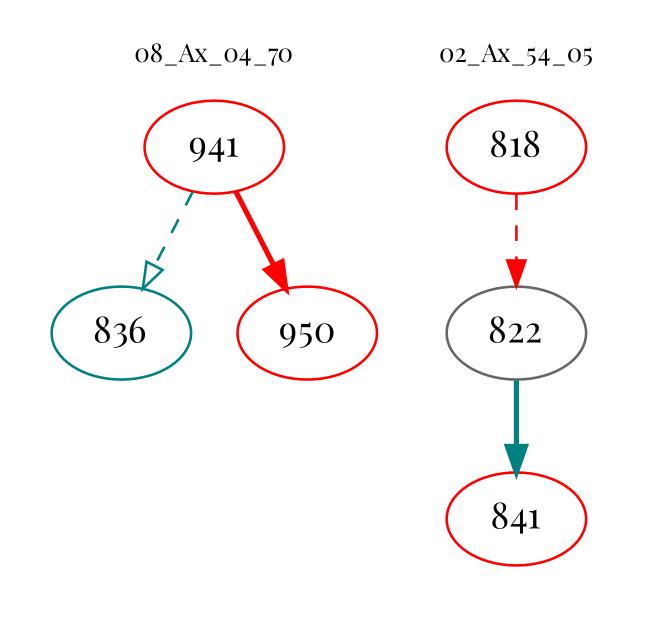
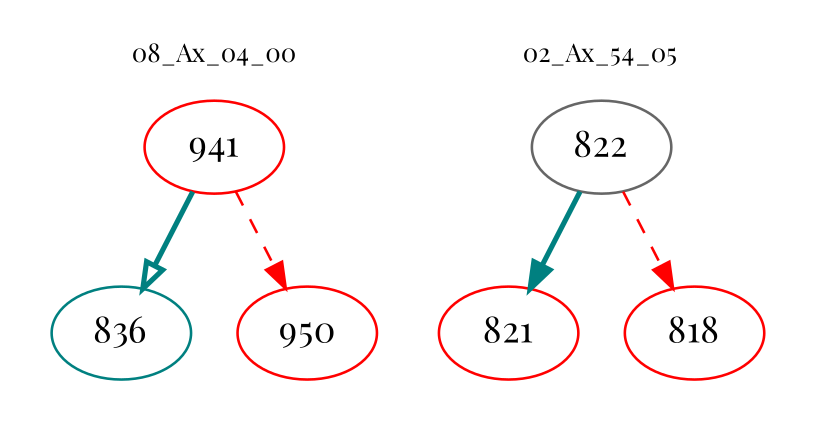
cluster "08_Ax_04_70": label "08_Ax_04_70" -> "08_Ax_04_00"
edge "818" -> "822": reversed
edge "941" -> "836": style dashed -> bold
edge "941" -> "950": style bold -> dashed
node "841": label "841" -> "821"
